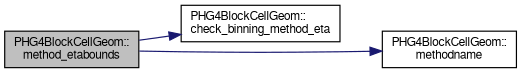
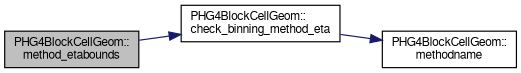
edge "PHG4BlockCellGeom:: method_etabounds" -> "PHG4BlockCellGeom:: methodname": now "PHG4BlockCellGeom:: check_binning_method_eta" -> "PHG4BlockCellGeom:: methodname"
